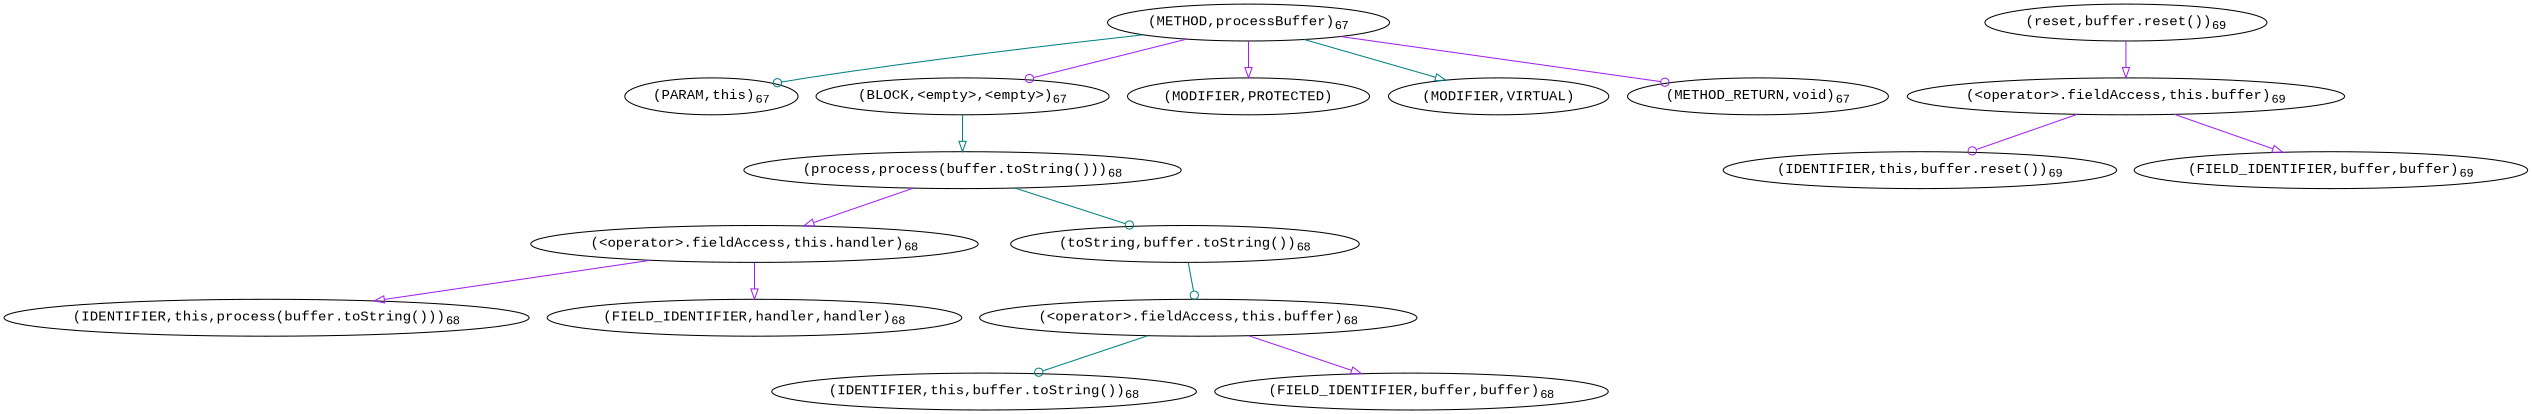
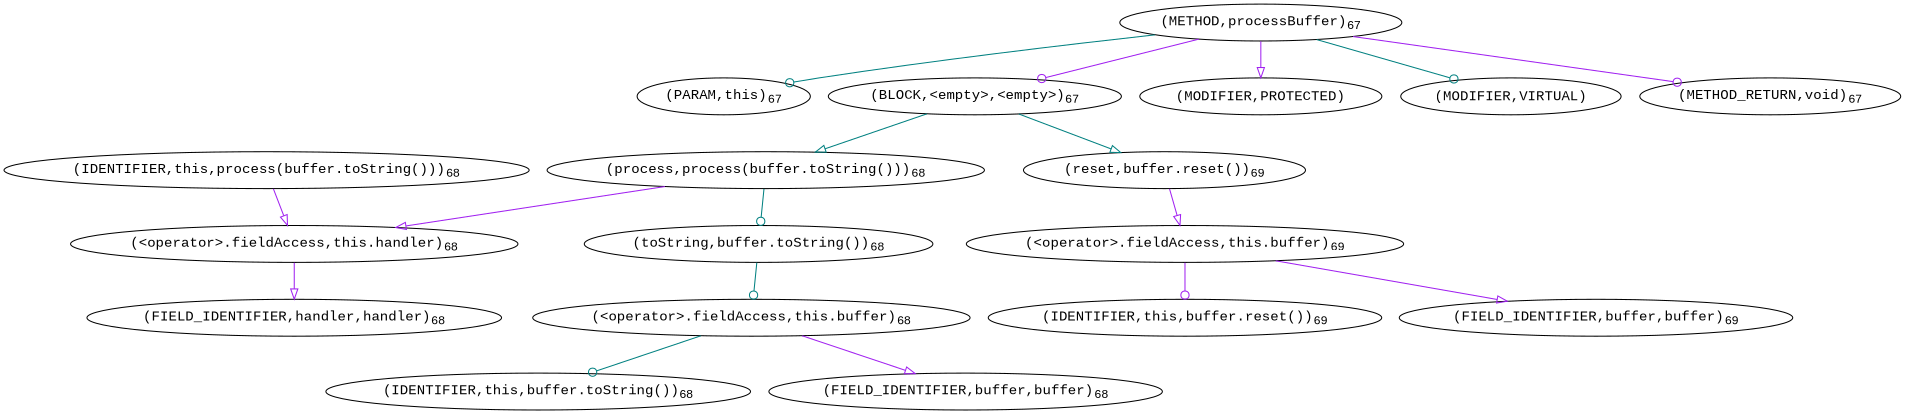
edge "(METHOD,processBuffer)" -> "(MODIFIER,VIRTUAL)": arrowhead onormal -> odot
edge "(BLOCK,<empty>,<empty>)" -> "(reset,buffer.reset())": added
edge "(<operator>.fieldAccess,this.handler)" -> "(IDENTIFIER,this,process(buffer.toString()))": reversed
